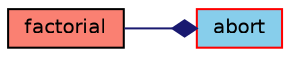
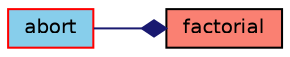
edge "factorial" -> "abort": reversed
